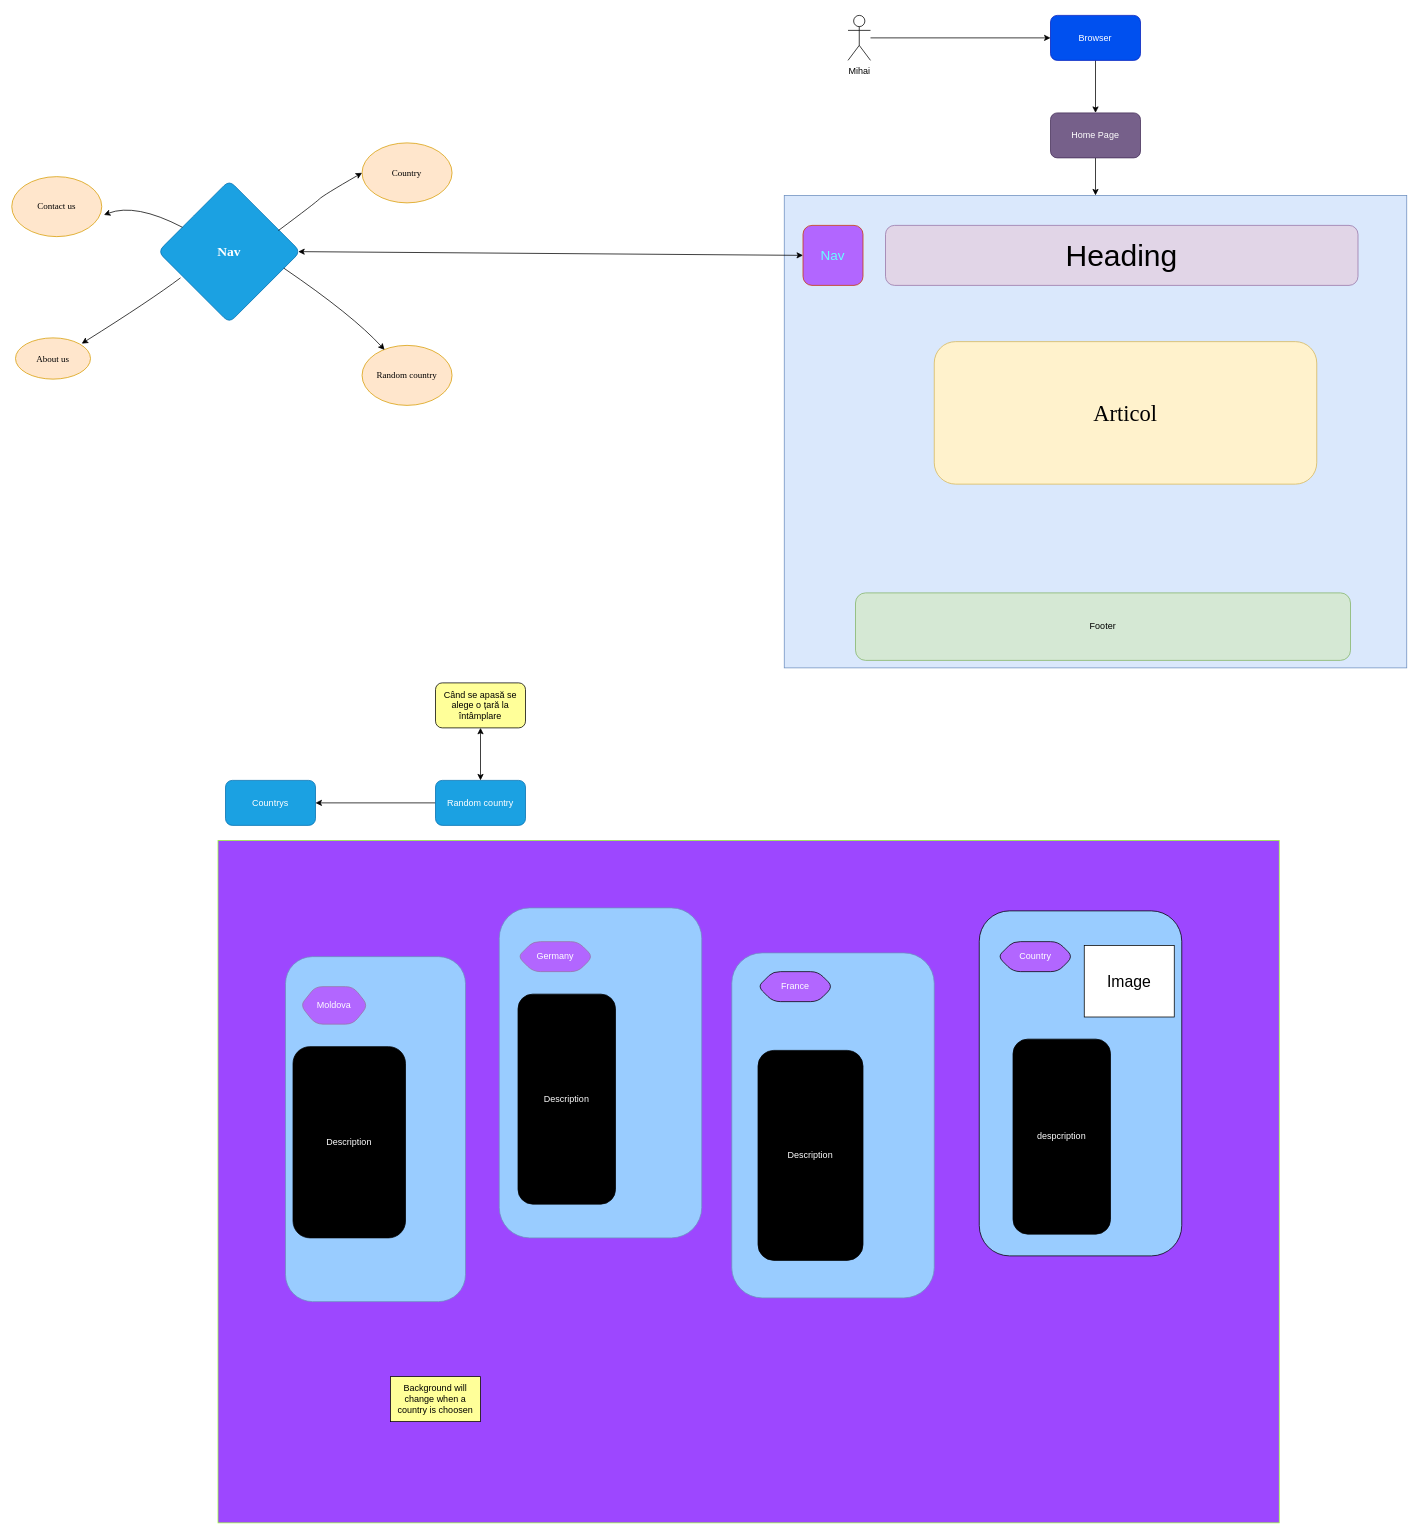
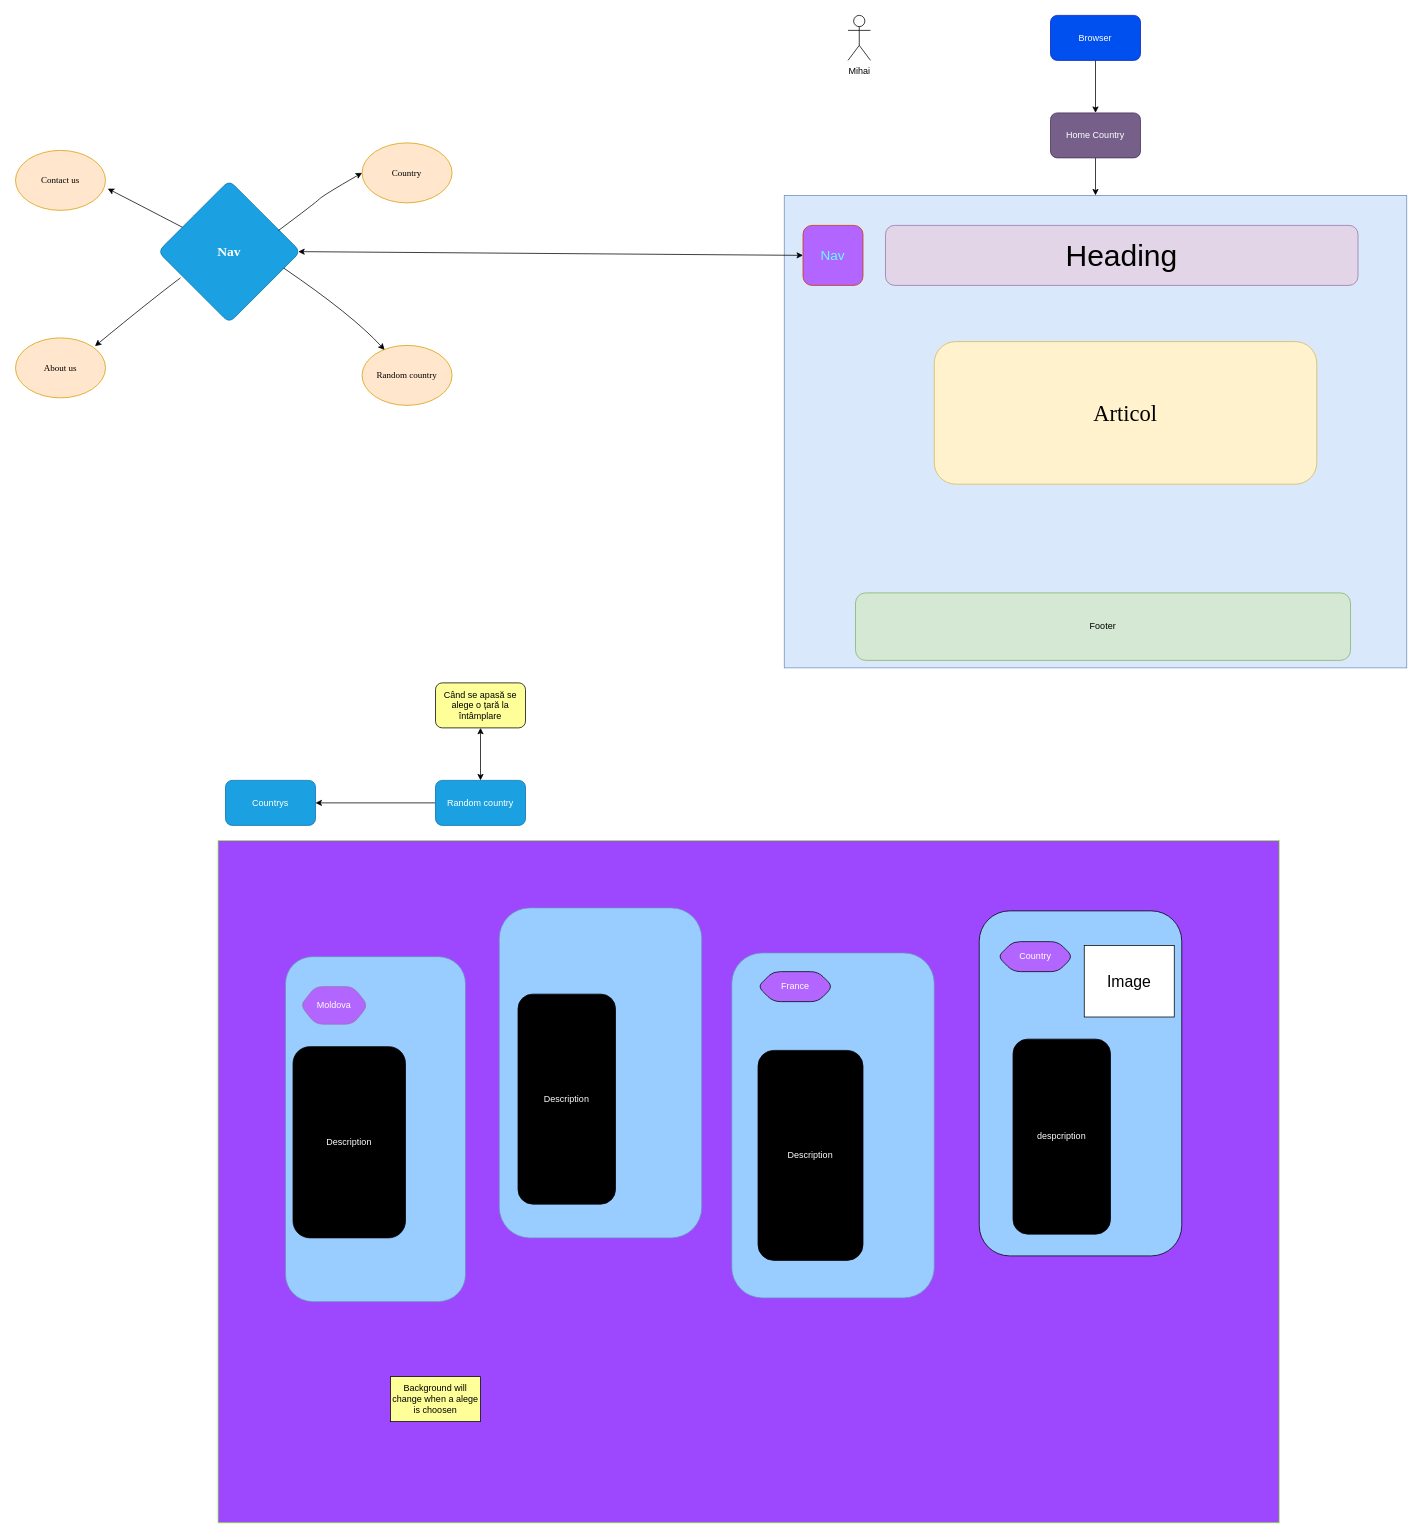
edge "Mihai" -> "Browser": removed
node "Home Page": label "Home Page" -> "Home Country"
node "Contact us": moved (57, 207) -> (60, 180)
node "About us": size 75x41 -> 90x60
node "Germany": removed
node "Background will change when a country is choosen": label "Background will change when a country is choosen" -> "Background will change when a alege is choosen"
